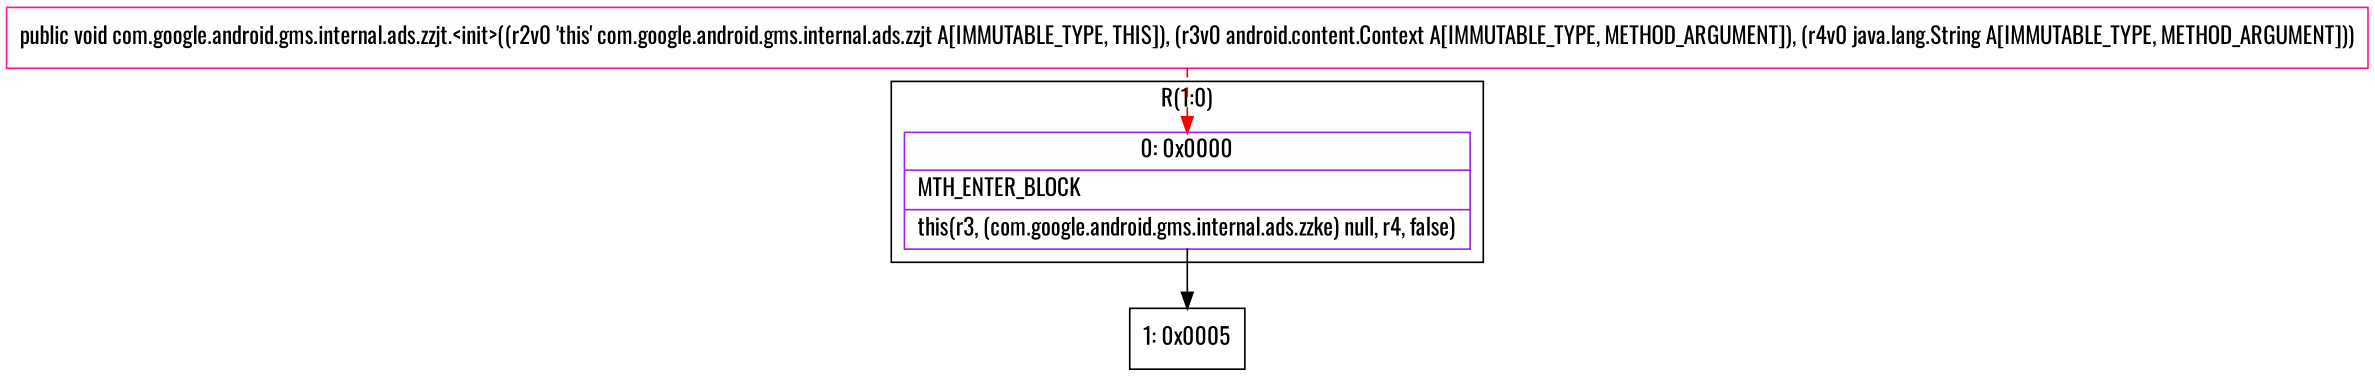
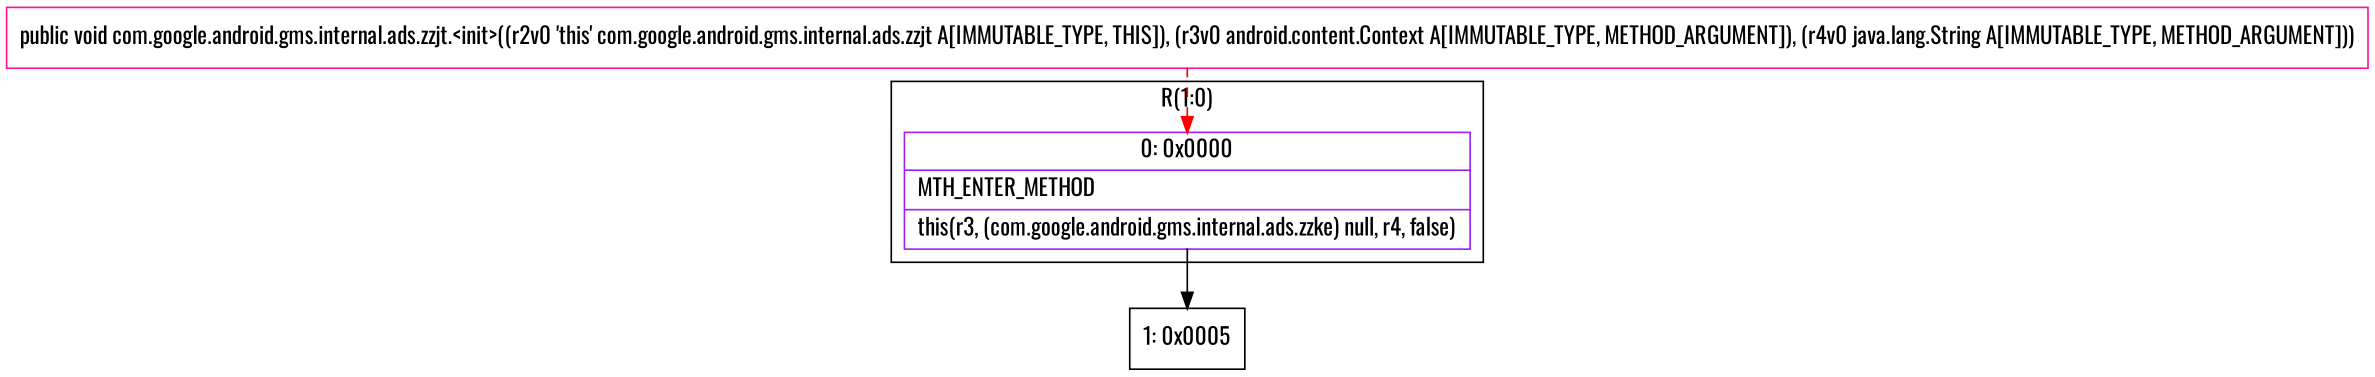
node "0: 0x0000": text "MTH_ENTER_BLOCK" -> "MTH_ENTER_METHOD"
